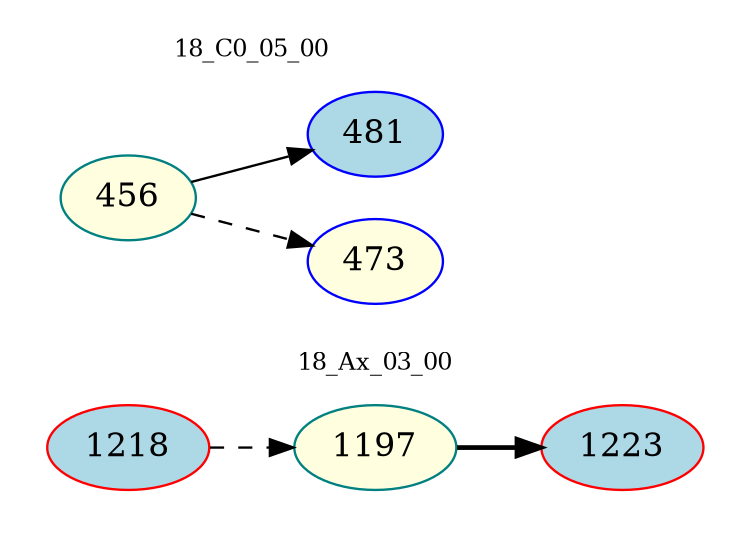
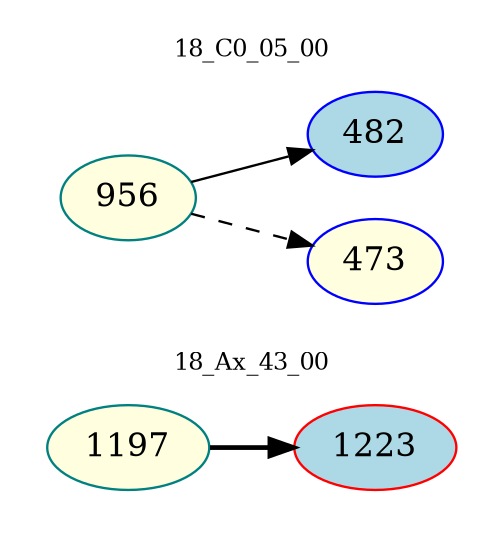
node "481": label "481" -> "482"
node "456": label "456" -> "956"
cluster "18_Ax_03_00": label "18_Ax_03_00" -> "18_Ax_43_00"
node "1218": removed
